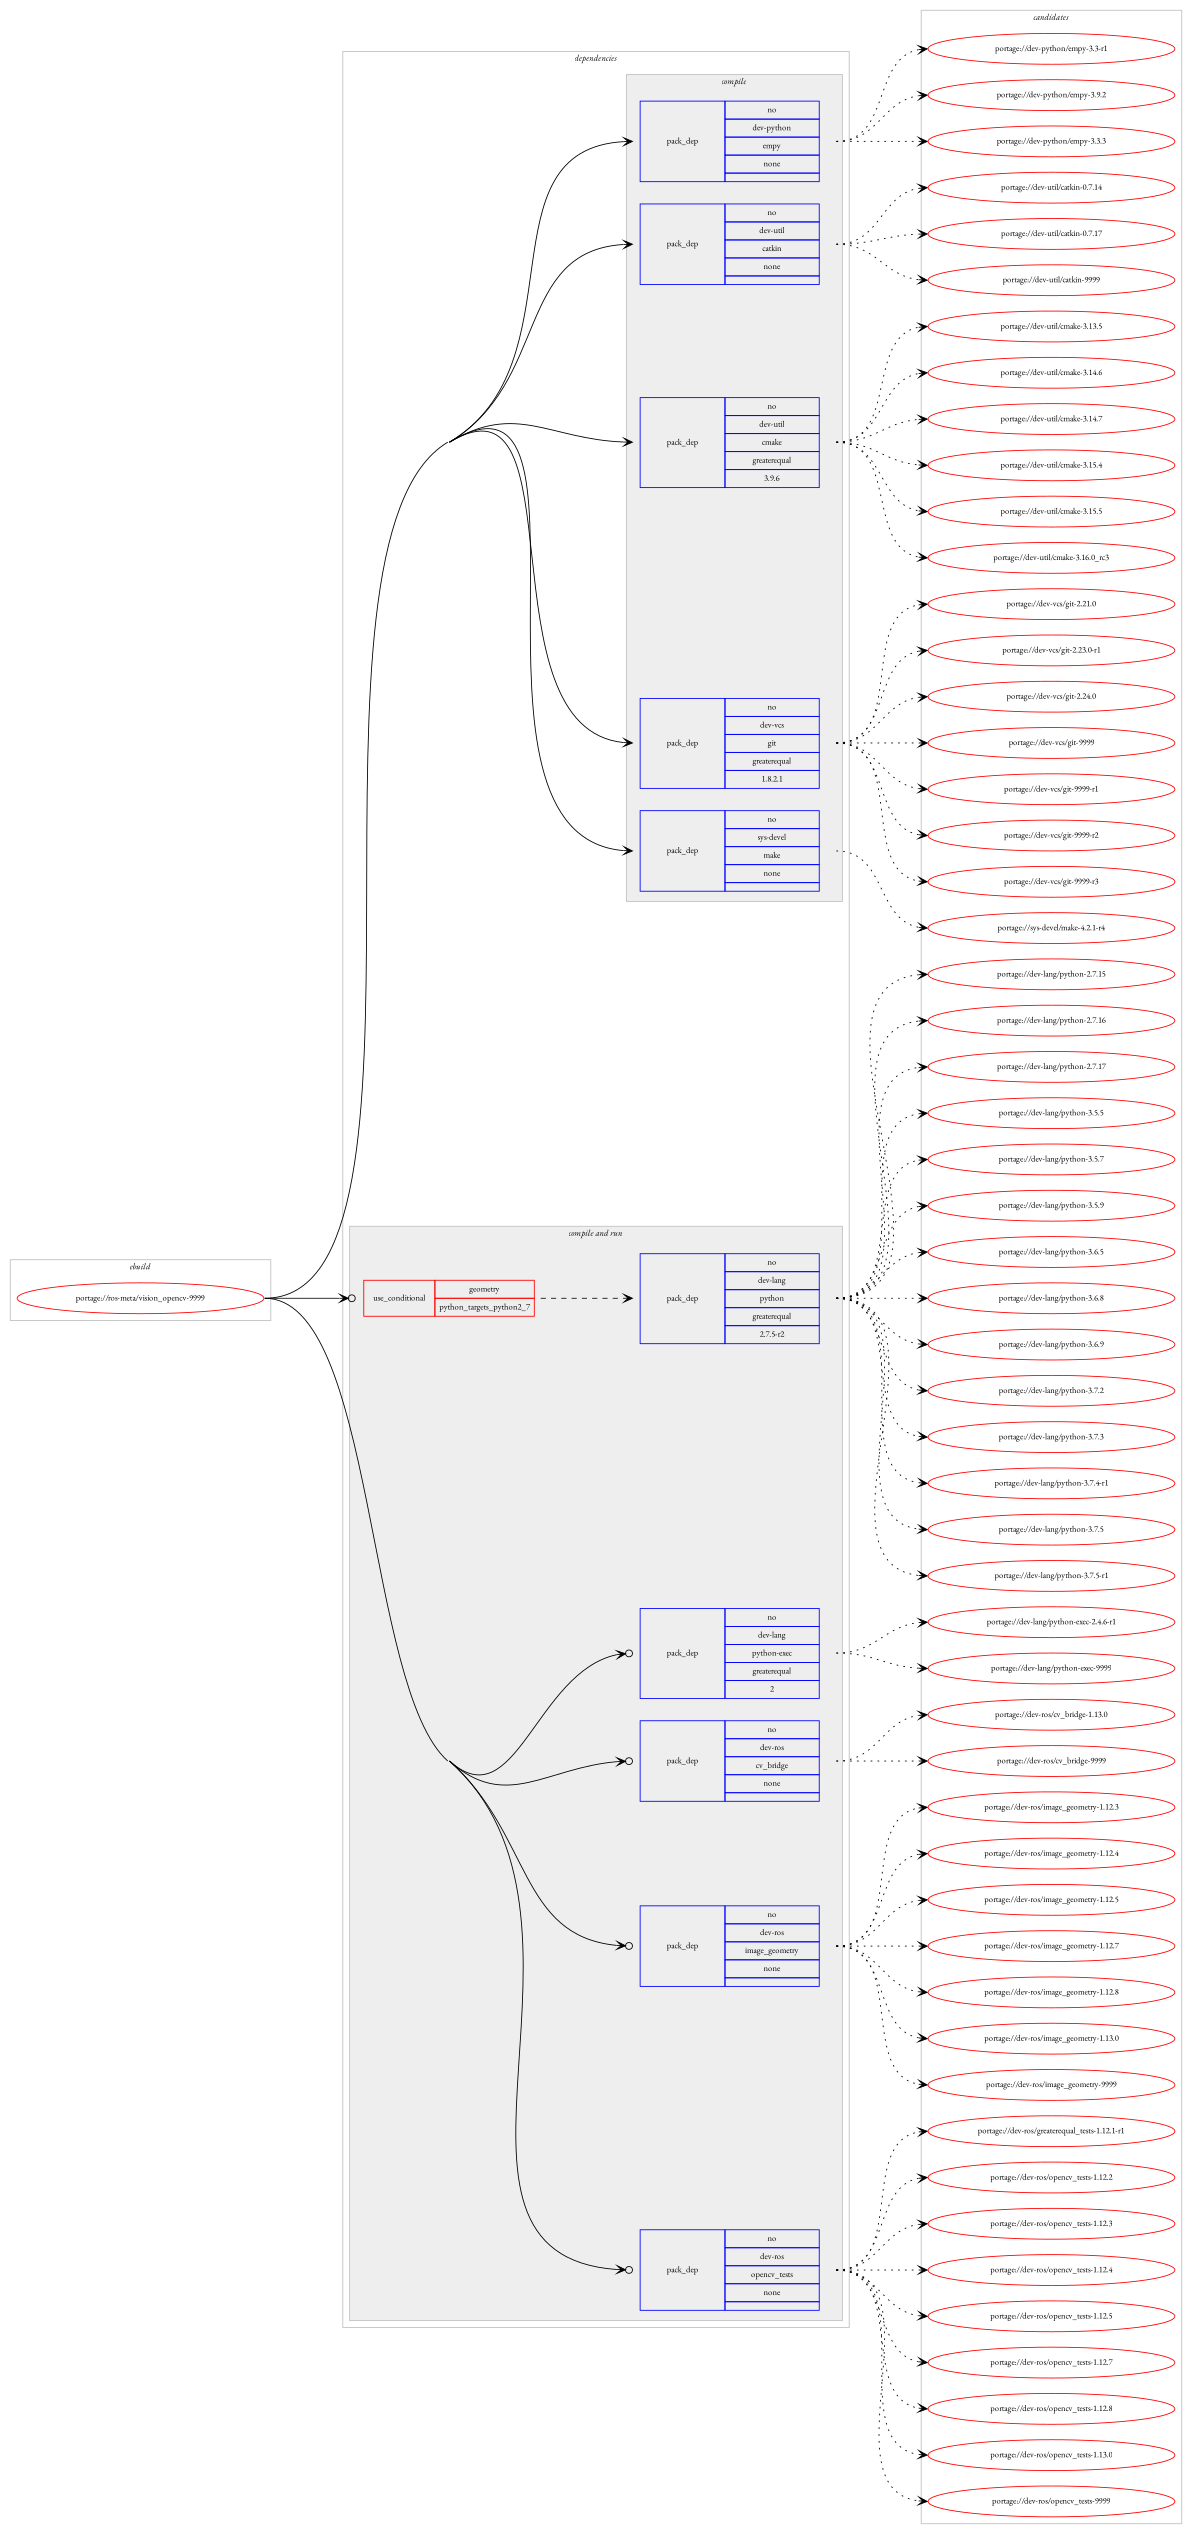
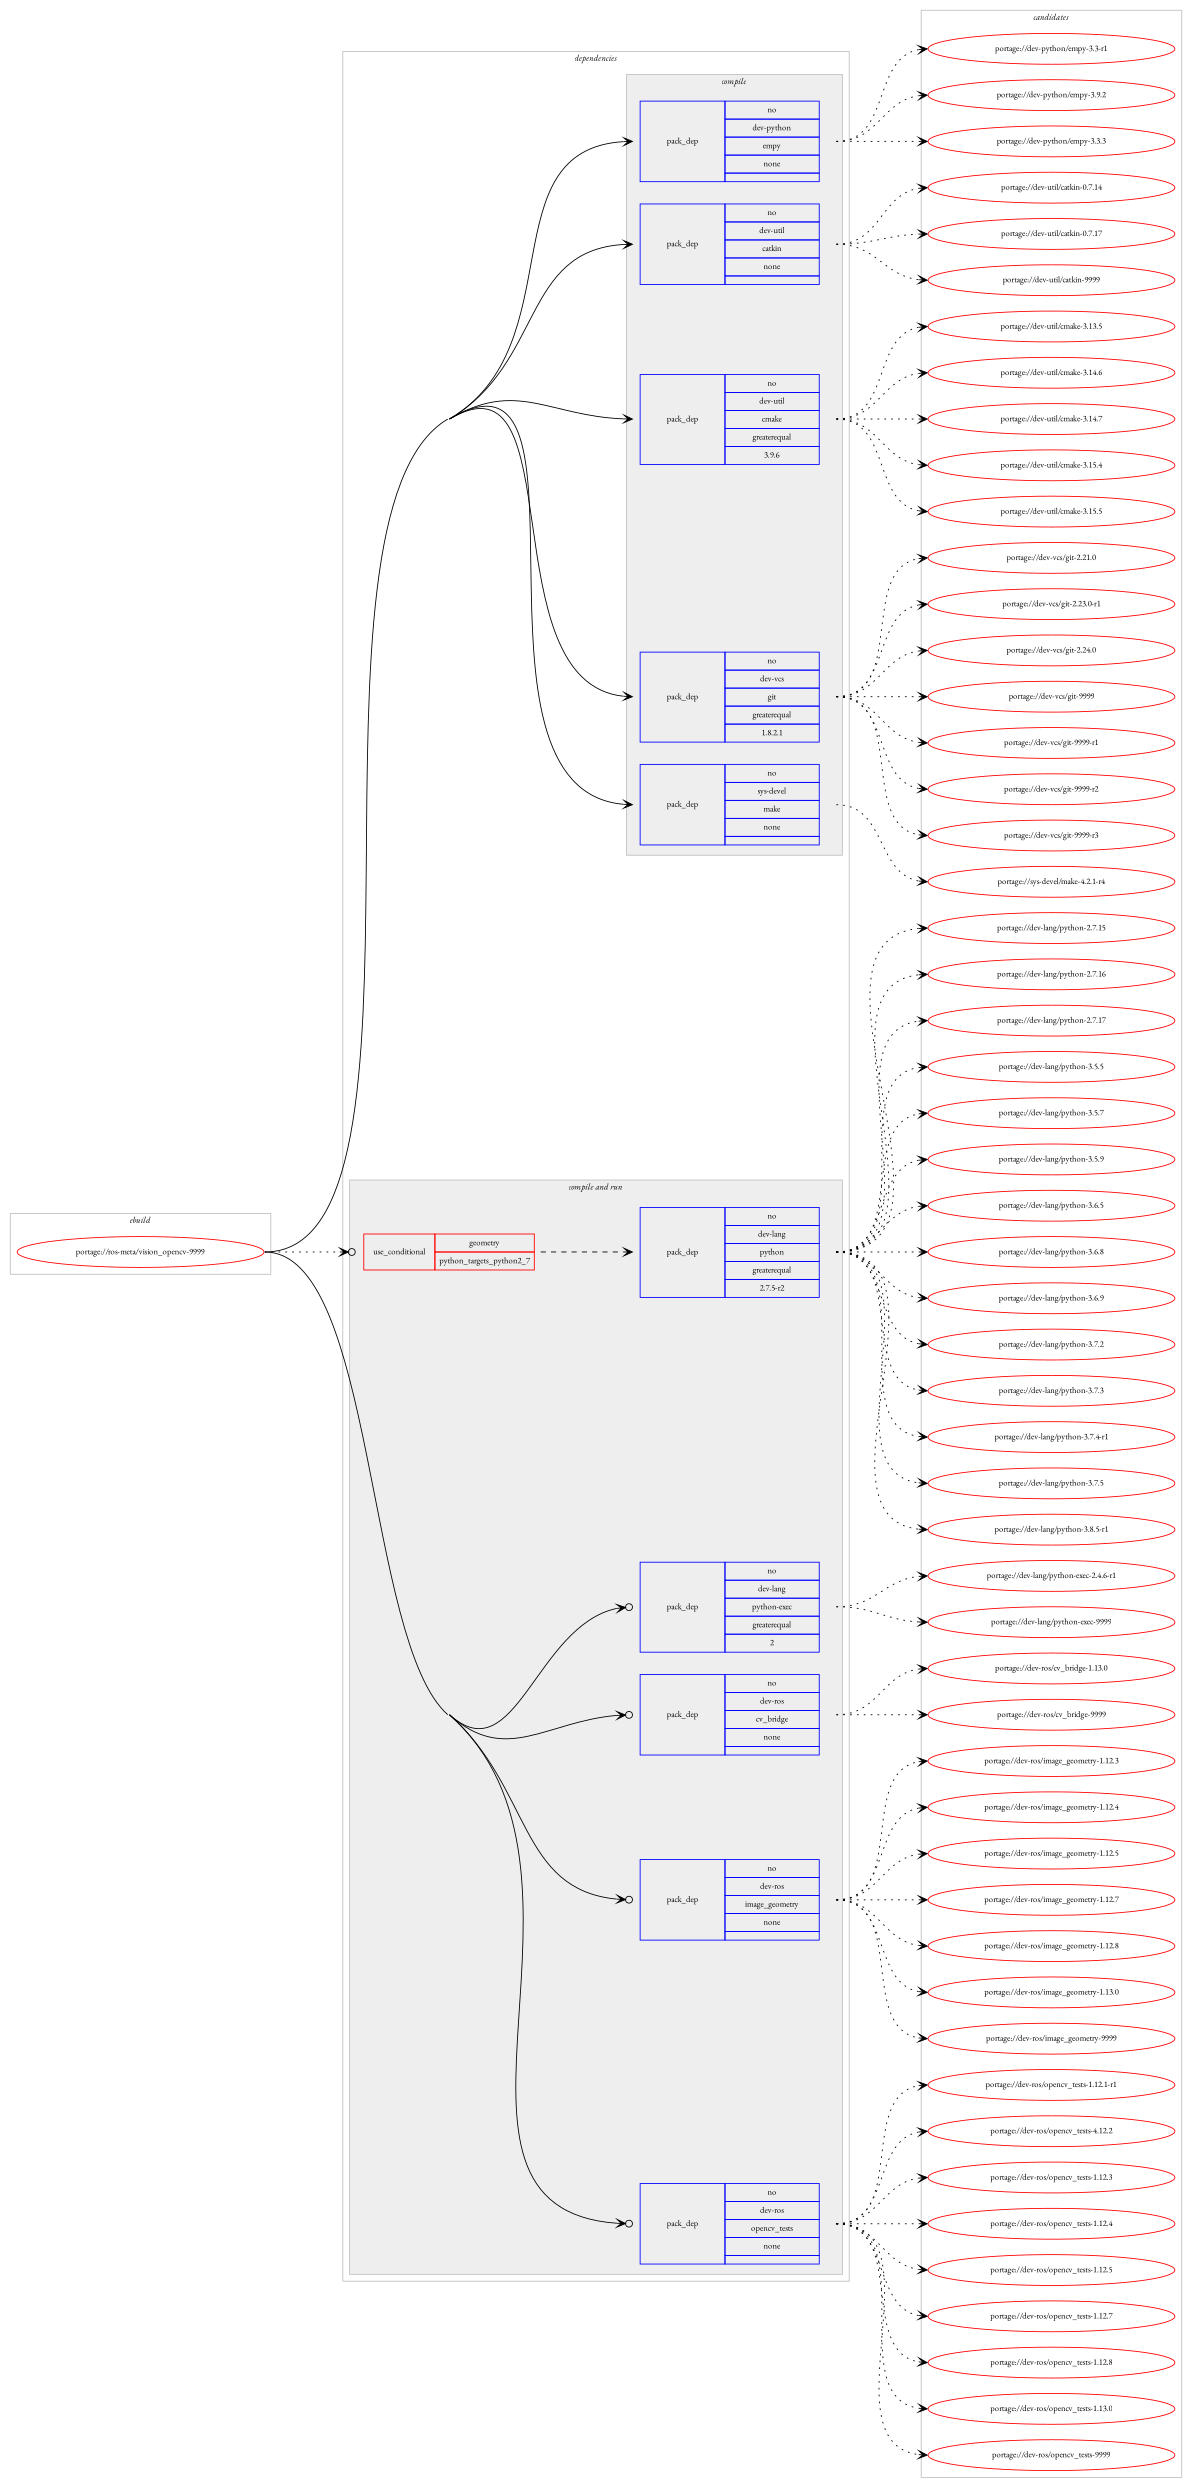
node "portage://dev-util/cmake-3.16.0_rc3": removed
edge "portage://ros-meta/vision_opencv-9999" -> "use_conditional": style solid -> dotted
node "portage://dev-lang/python-3.7.5-r1": label "portage://dev-lang/python-3.7.5-r1" -> "portage://dev-lang/python-3.8.5-r1"
node "portage://dev-ros/greaterequal_tests-1.12.1-r1": label "portage://dev-ros/greaterequal_tests-1.12.1-r1" -> "portage://dev-ros/opencv_tests-1.12.1-r1"
node "portage://dev-ros/opencv_tests-1.12.2": label "portage://dev-ros/opencv_tests-1.12.2" -> "portage://dev-ros/opencv_tests-4.12.2"
